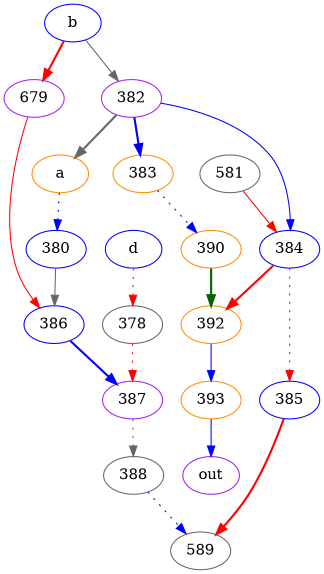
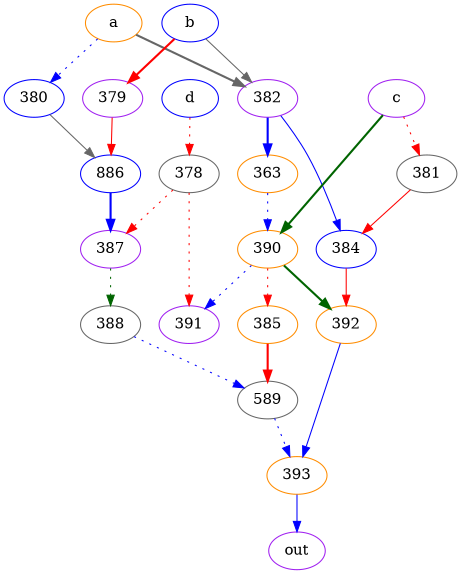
node "679": label "679" -> "379"
node "c": added
edge "382" -> "a": reversed
node "383": label "383" -> "363"
node "581": label "581" -> "381"
edge "384" -> "392": style bold -> solid
edge "384" -> "385": now "390" -> "385"
node "386": label "386" -> "886"
node "391": added
node "385": color blue -> darkorange
edge "387" -> "388": color gray40 -> darkgreen
edge "589" -> "393": added
